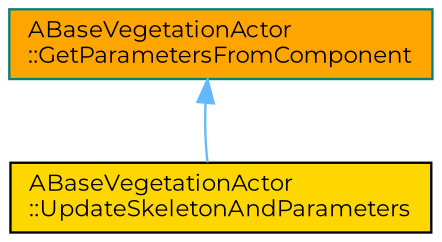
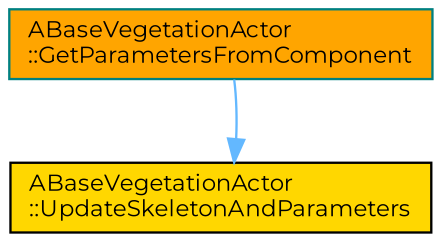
edge "ABaseVegetationActor ::UpdateSkeletonAndParameters" -> "ABaseVegetationActor ::GetParametersFromComponent": reversed
